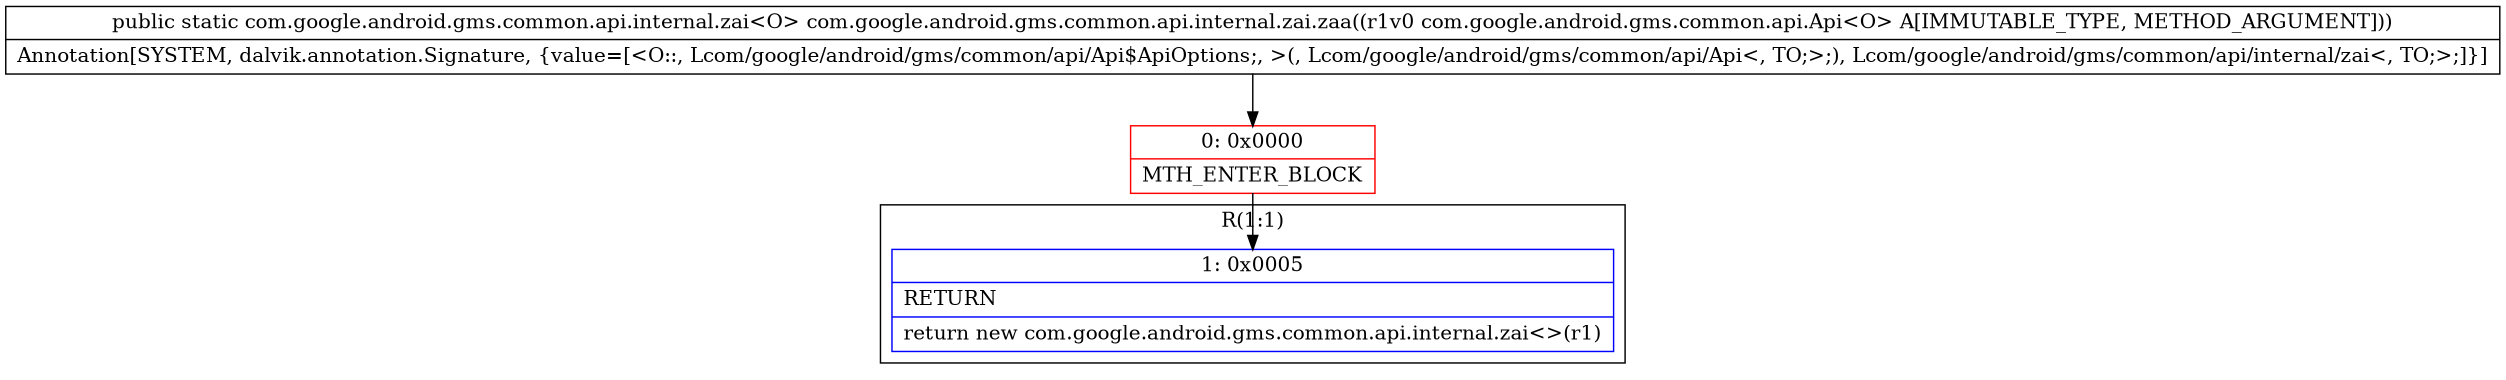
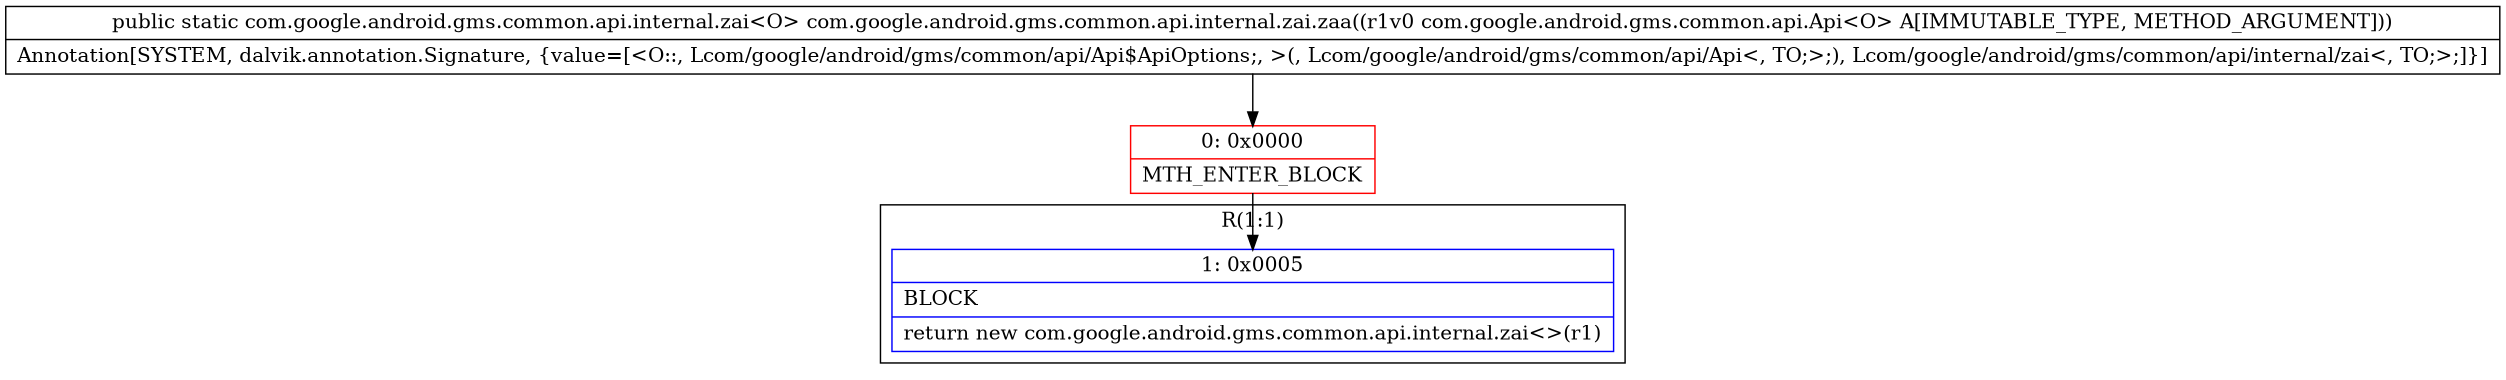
node "1: 0x0005": text "RETURN" -> "BLOCK"
